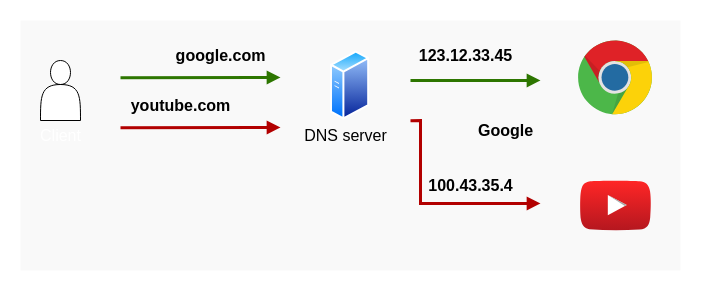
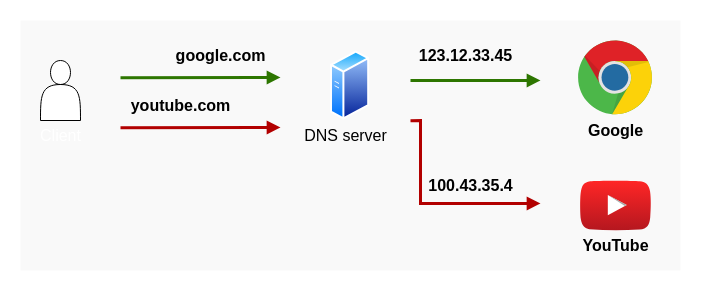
node "Google": moved (506, 131) -> (616, 131)
node "YouTube": added
